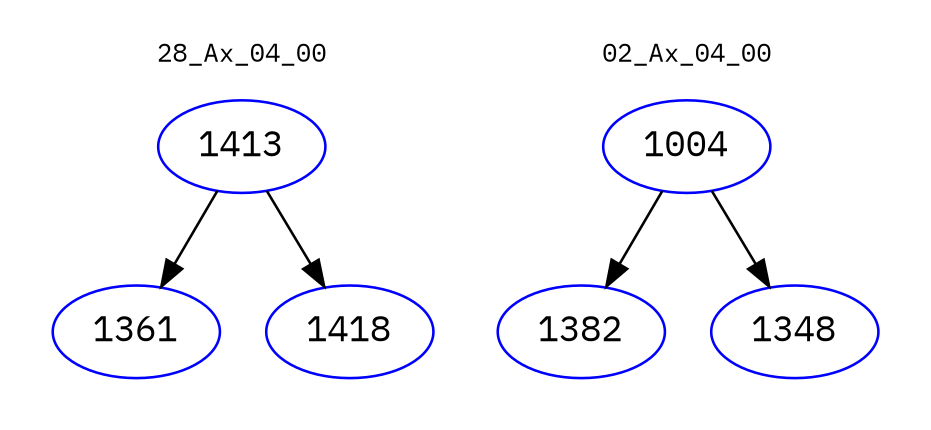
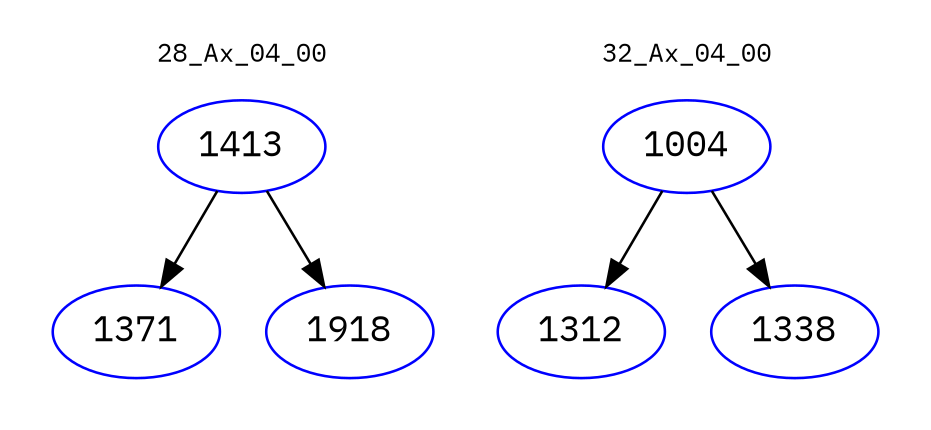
cluster "02_Ax_04_00": label "02_Ax_04_00" -> "32_Ax_04_00"
node "1361": label "1361" -> "1371"
node "1418": label "1418" -> "1918"
node "1382": label "1382" -> "1312"
node "1348": label "1348" -> "1338"
